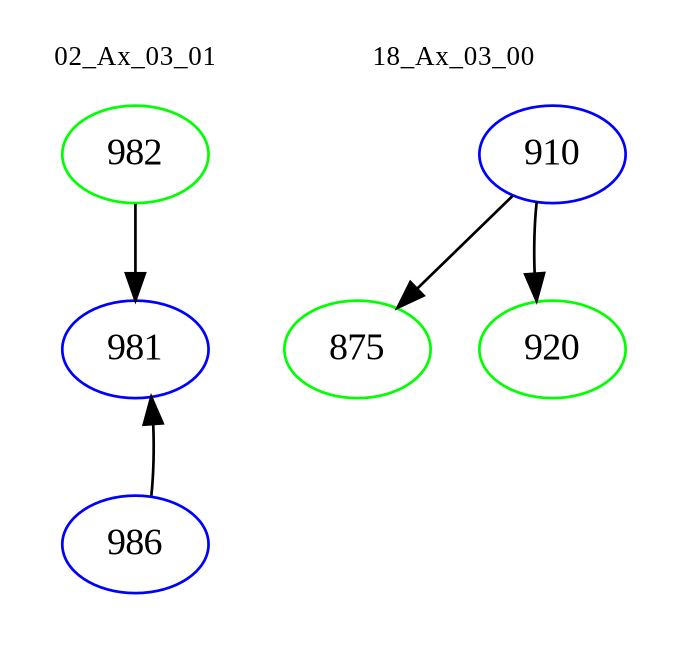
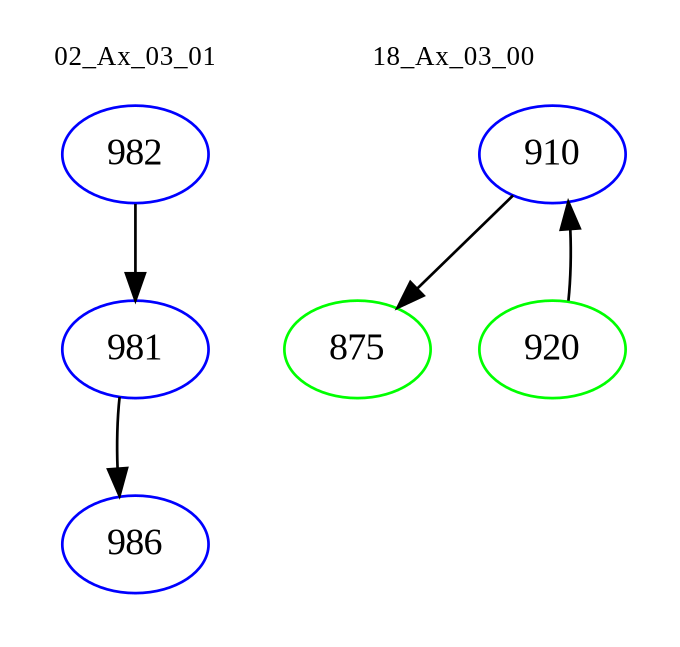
node "982": color green -> blue
edge "910" -> "920": reversed
edge "986" -> "981": reversed
